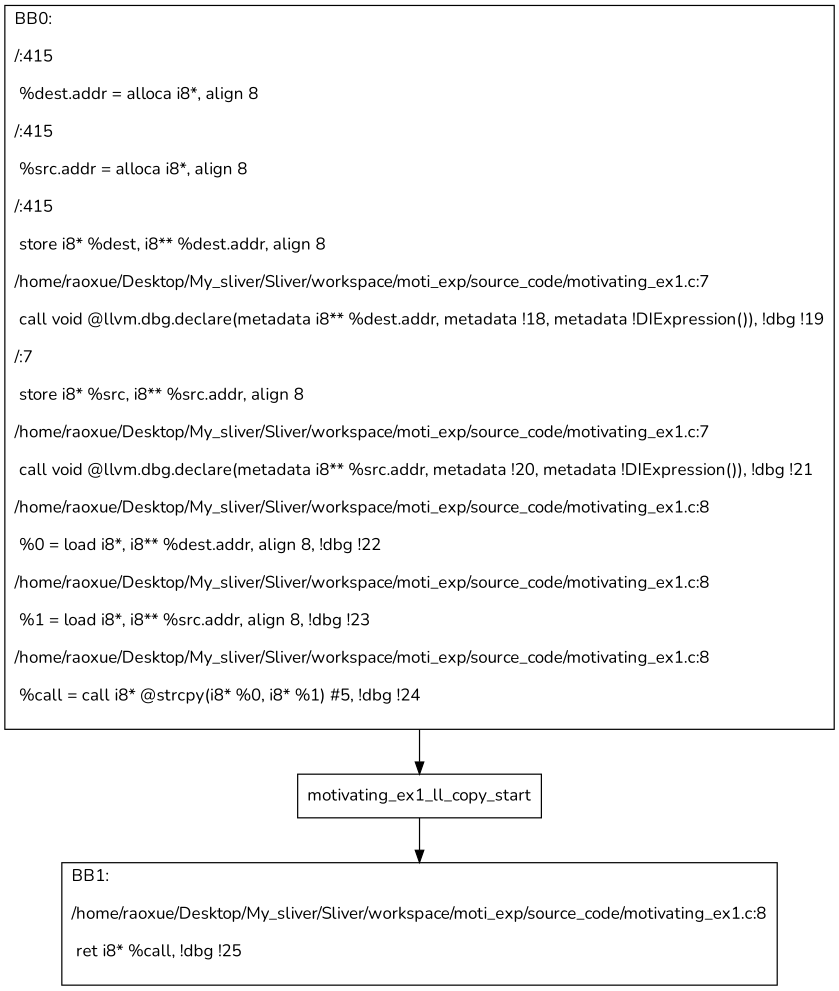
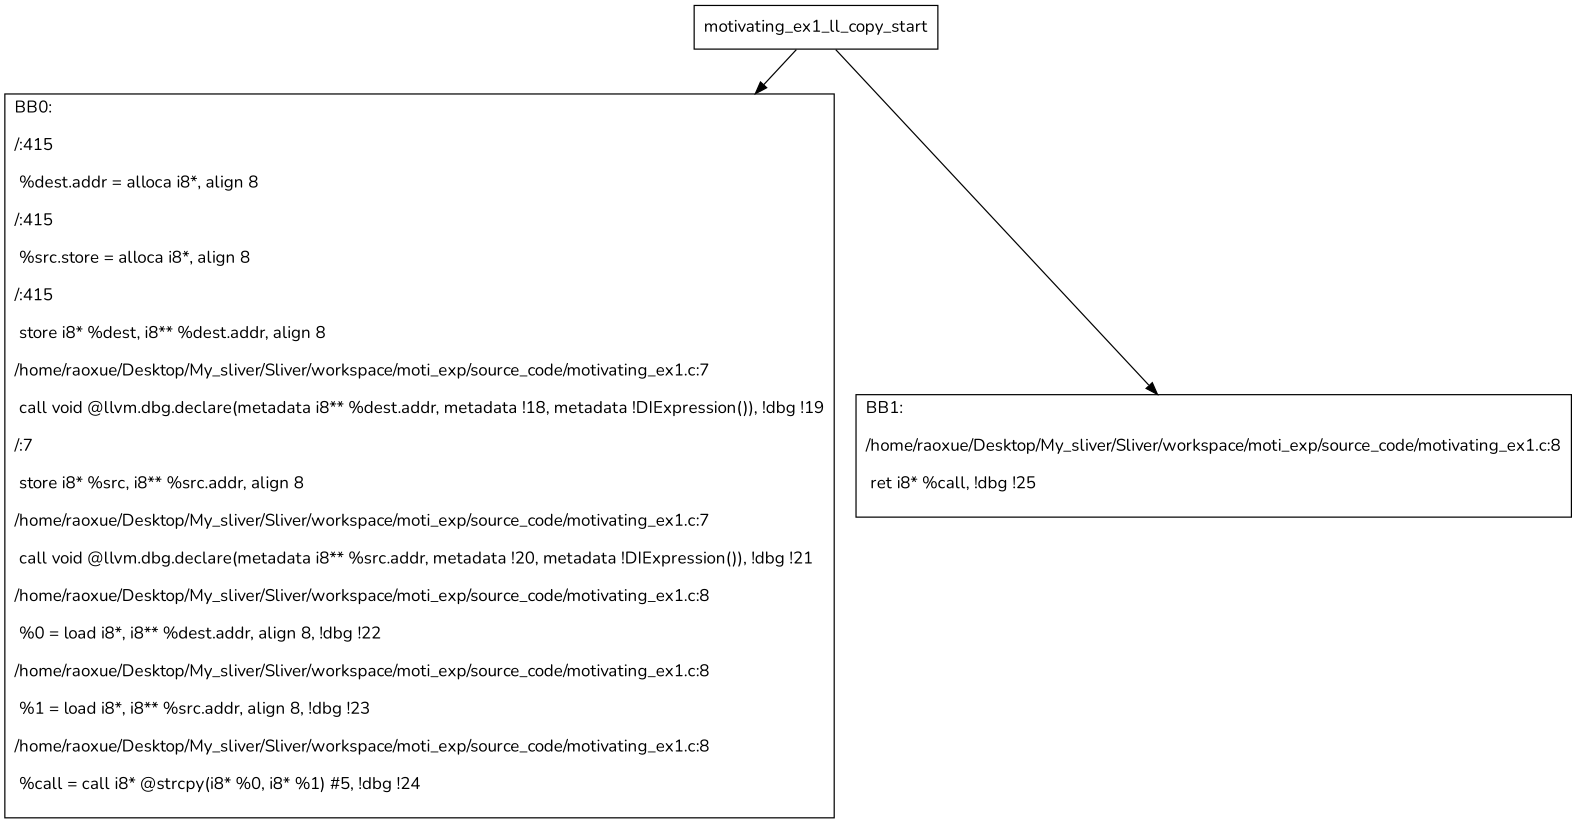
node "BB0:": text "%src.addr = alloca i8*, align 8" -> "%src.store = alloca i8*, align 8"
edge "BB0:" -> "motivating_ex1_ll_copy_start": reversed
